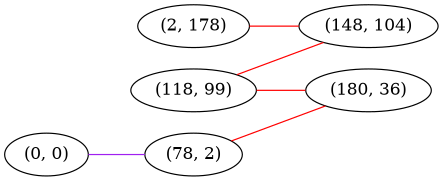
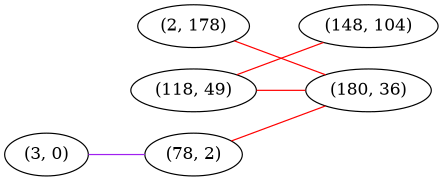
edge "(2, 178)" -- "(148, 104)": now "(2, 178)" -- "(180, 36)"
node "(118, 99)": label "(118, 99)" -> "(118, 49)"
node "(0, 0)": label "(0, 0)" -> "(3, 0)"
